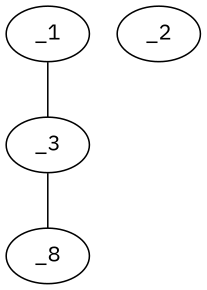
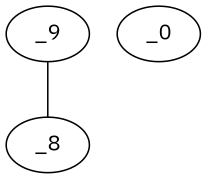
node "_1": removed
node "_2": label "_2" -> "_0"
node "_3": label "_3" -> "_9"
